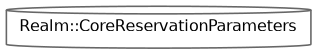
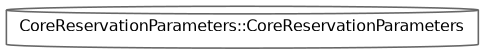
node "Realm::CoreReservationParameters": label "Realm::CoreReservationParameters" -> "CoreReservationParameters::CoreReservationParameters"
